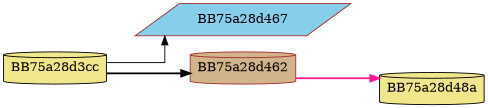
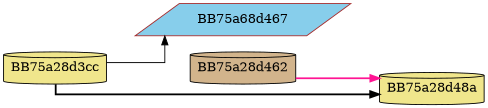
node "BB75a28d467": label "BB75a28d467" -> "BB75a68d467"
node "BB75a28d462": color brown -> black
edge "BB75a28d3cc" -> "BB75a28d462": now "BB75a28d3cc" -> "BB75a28d48a"
